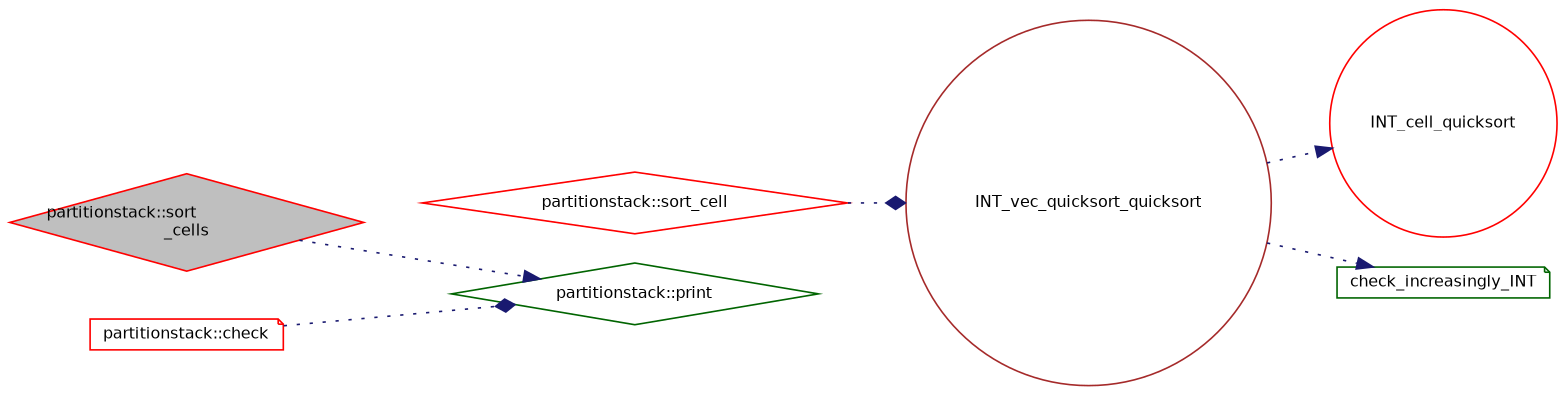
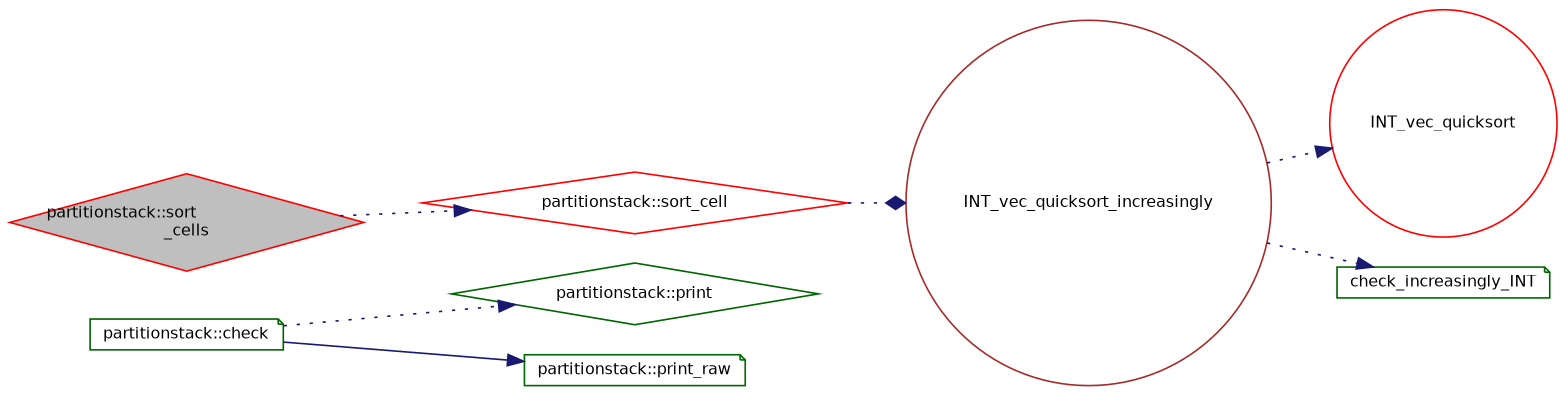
node "INT_cell_quicksort": label "INT_cell_quicksort" -> "INT_vec_quicksort"
node "INT_vec_quicksort_quicksort": label "INT_vec_quicksort_quicksort" -> "INT_vec_quicksort_increasingly"
edge "partitionstack::sort _cells" -> "partitionstack::print": now "partitionstack::sort _cells" -> "partitionstack::sort_cell"
edge "partitionstack::check" -> "partitionstack::print": arrowhead diamond -> normal
node "partitionstack::check": color red -> darkgreen
node "partitionstack::print_raw": added
